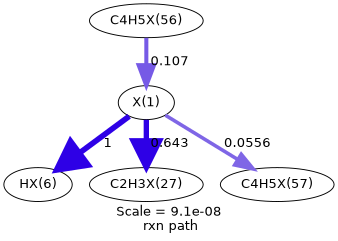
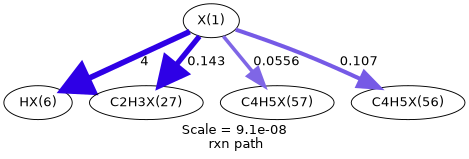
edge "C4H5X(56)" -> "X(1)": reversed
edge "X(1)" -> "HX(6)": label " 1" -> " 4"
edge "X(1)" -> "C2H3X(27)": label " 0.643" -> " 0.143"
